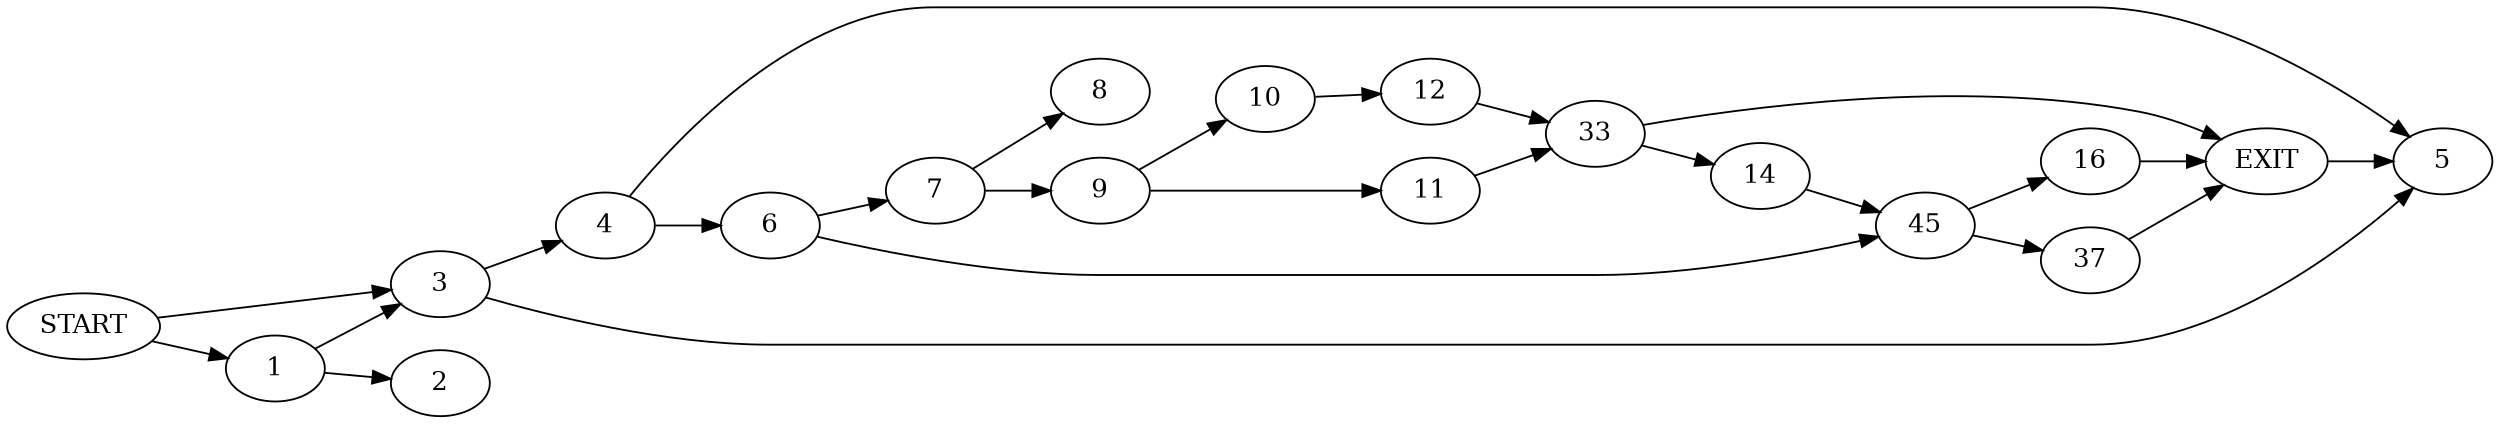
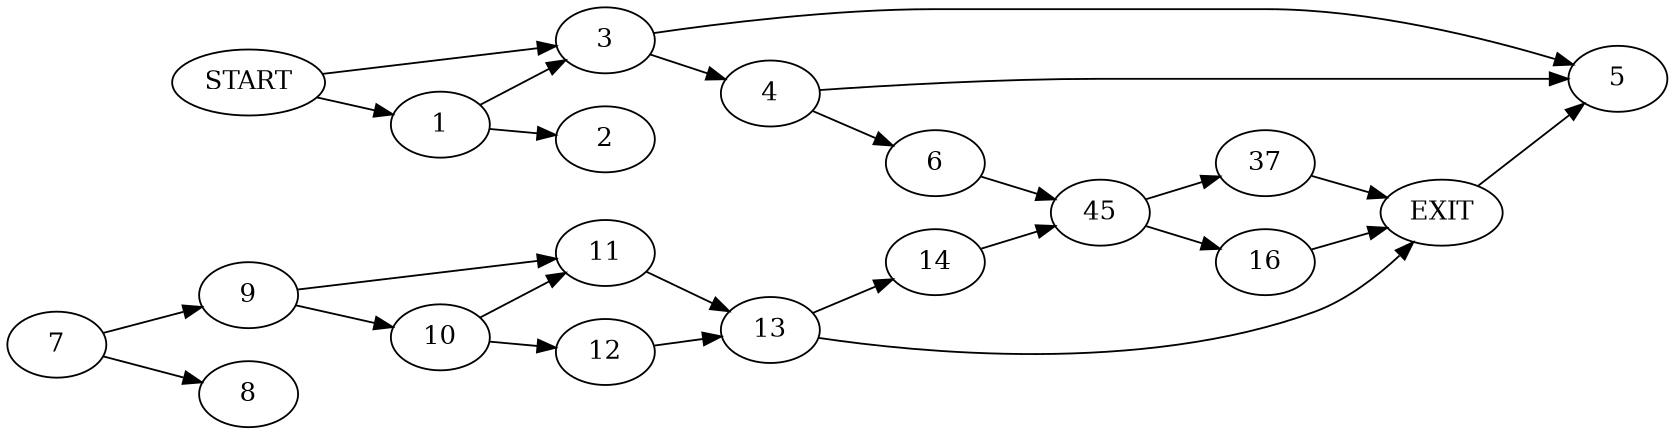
node "33": label "33" -> "13"
edge "6" -> "7": removed
edge "10" -> "11": added
